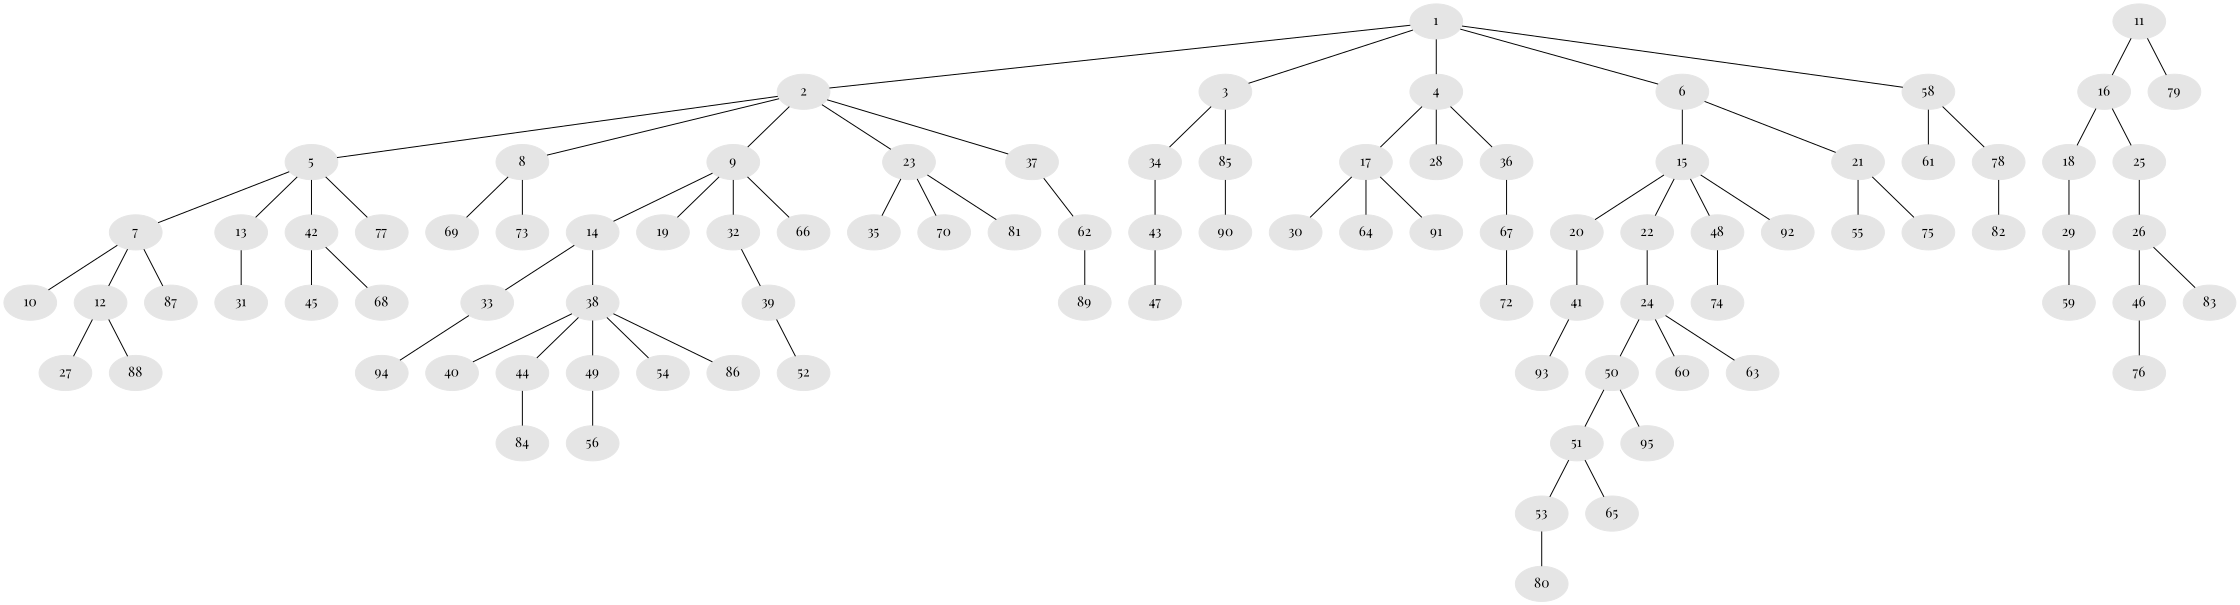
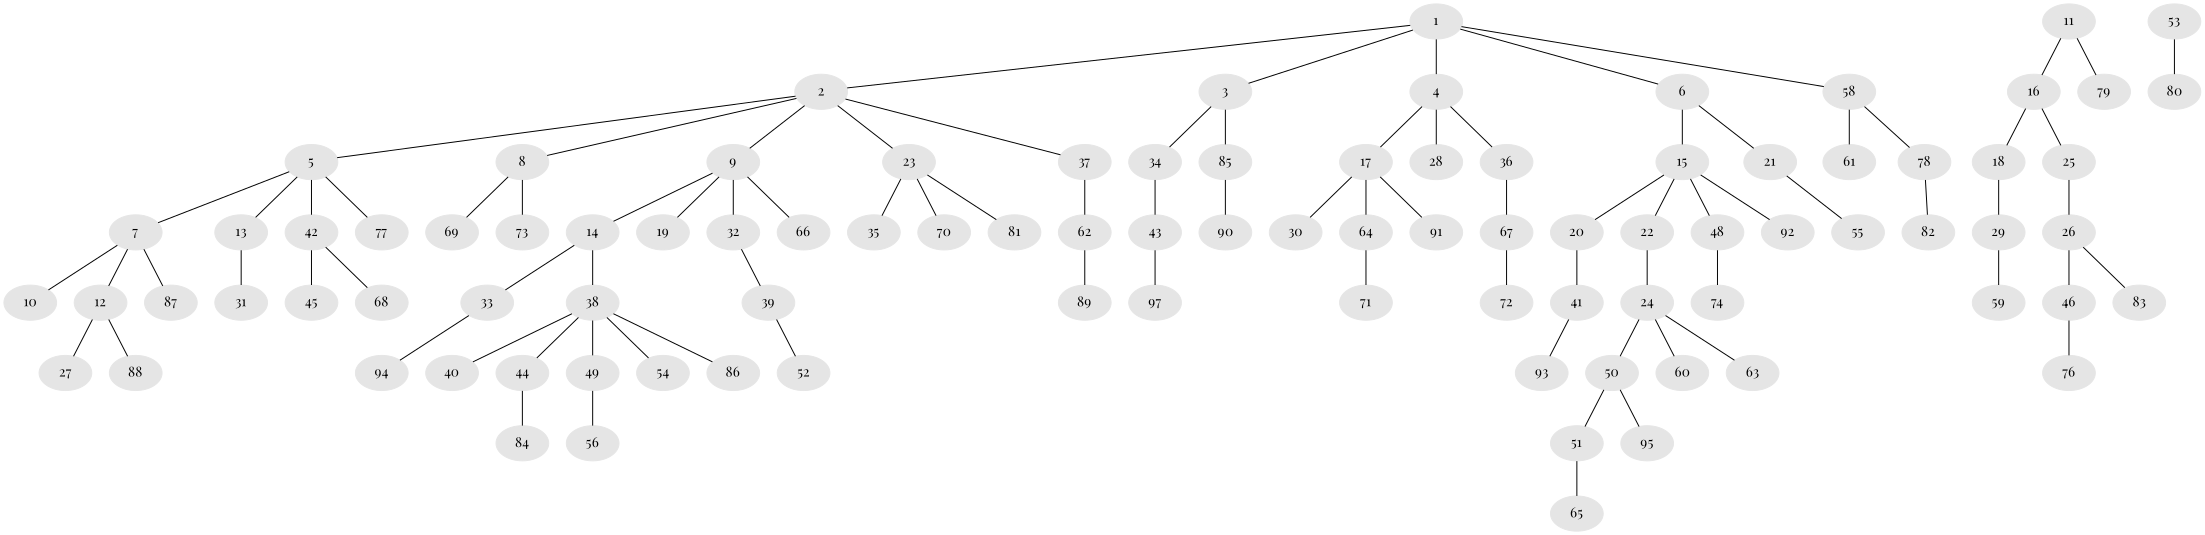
node "75": removed
node "47": label "47" -> "97"
node "71": added
edge "51" -- "53": removed
